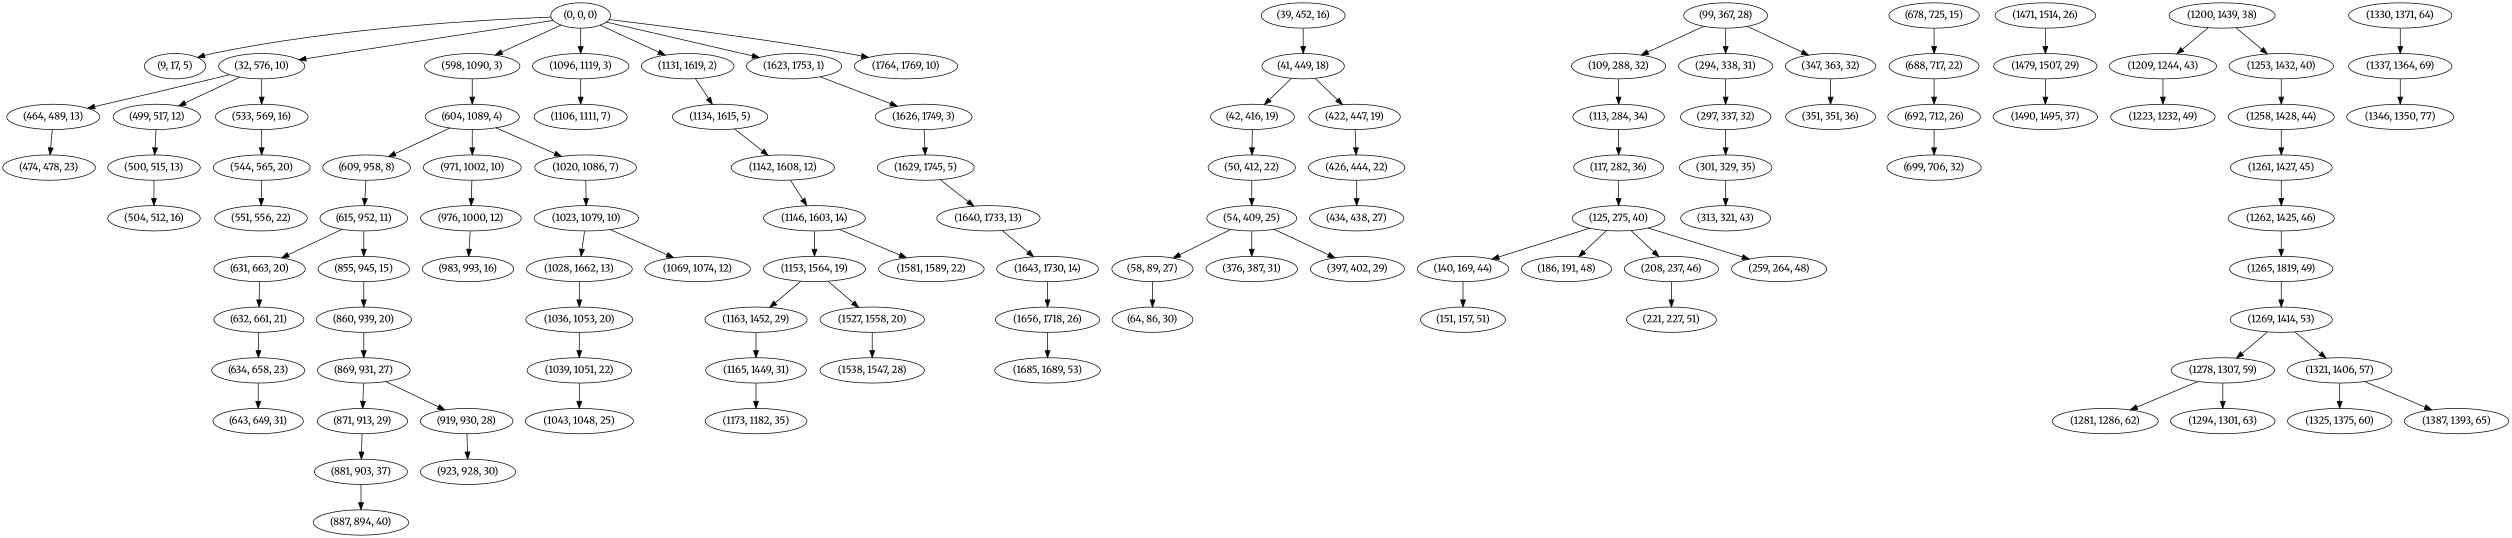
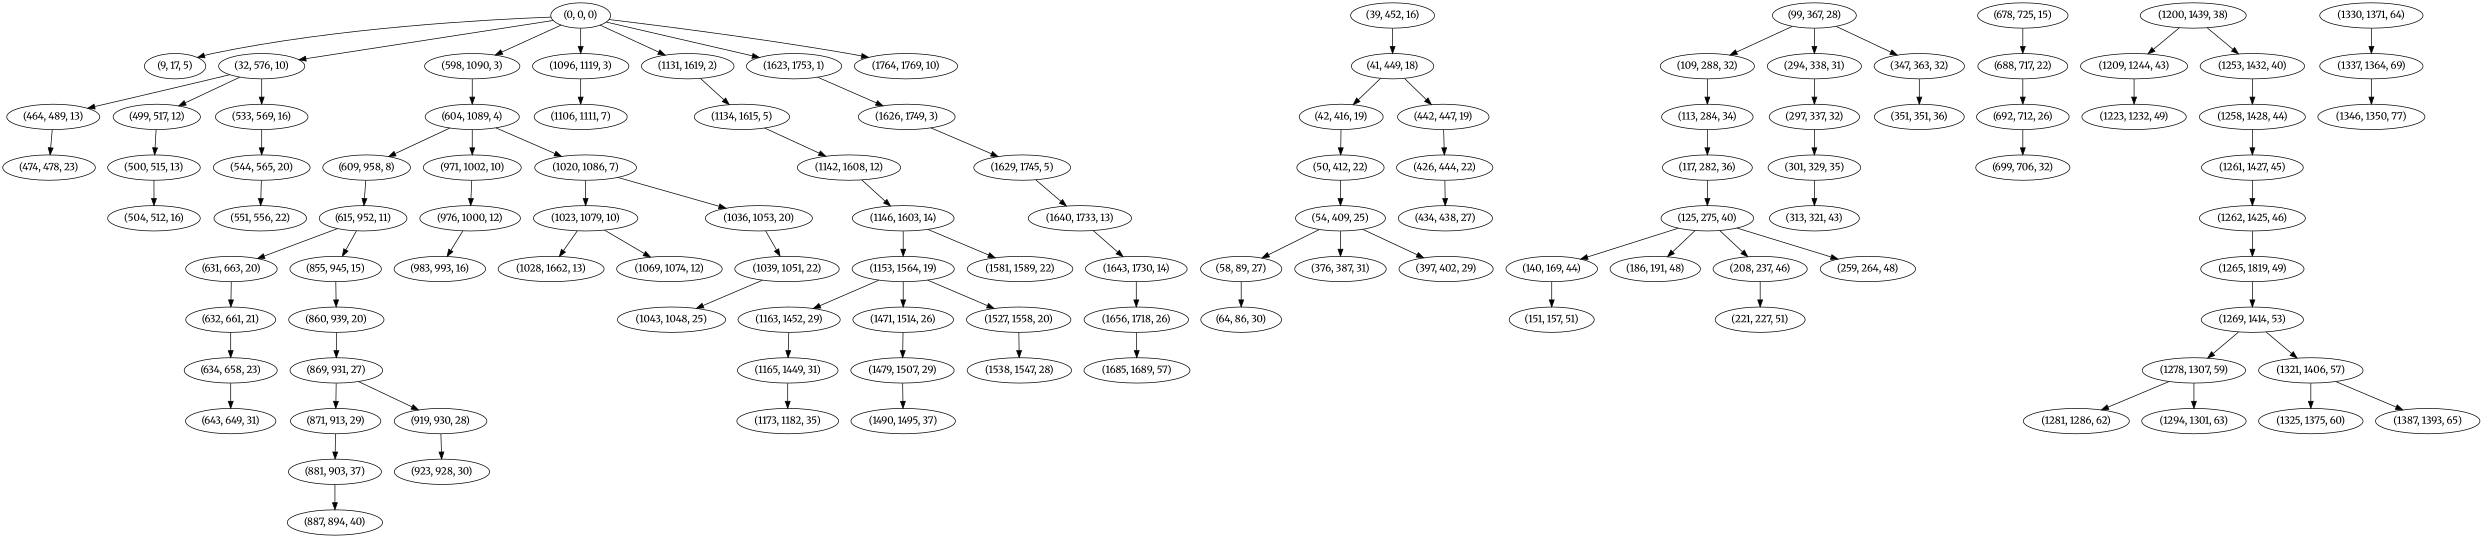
node "(422, 447, 19)": label "(422, 447, 19)" -> "(442, 447, 19)"
edge "(1028, 1662, 13)" -> "(1036, 1053, 20)": now "(1020, 1086, 7)" -> "(1036, 1053, 20)"
edge "(1153, 1564, 19)" -> "(1471, 1514, 26)": added
node "(1685, 1689, 53)": label "(1685, 1689, 53)" -> "(1685, 1689, 57)"
